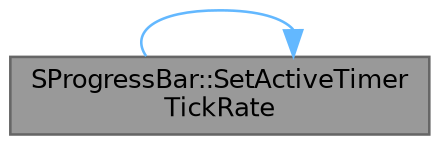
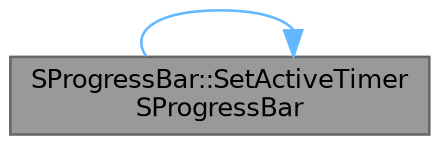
node "SProgressBar::SetActiveTimer TickRate": label "SProgressBar::SetActiveTimer TickRate" -> "SProgressBar::SetActiveTimer SProgressBar"
